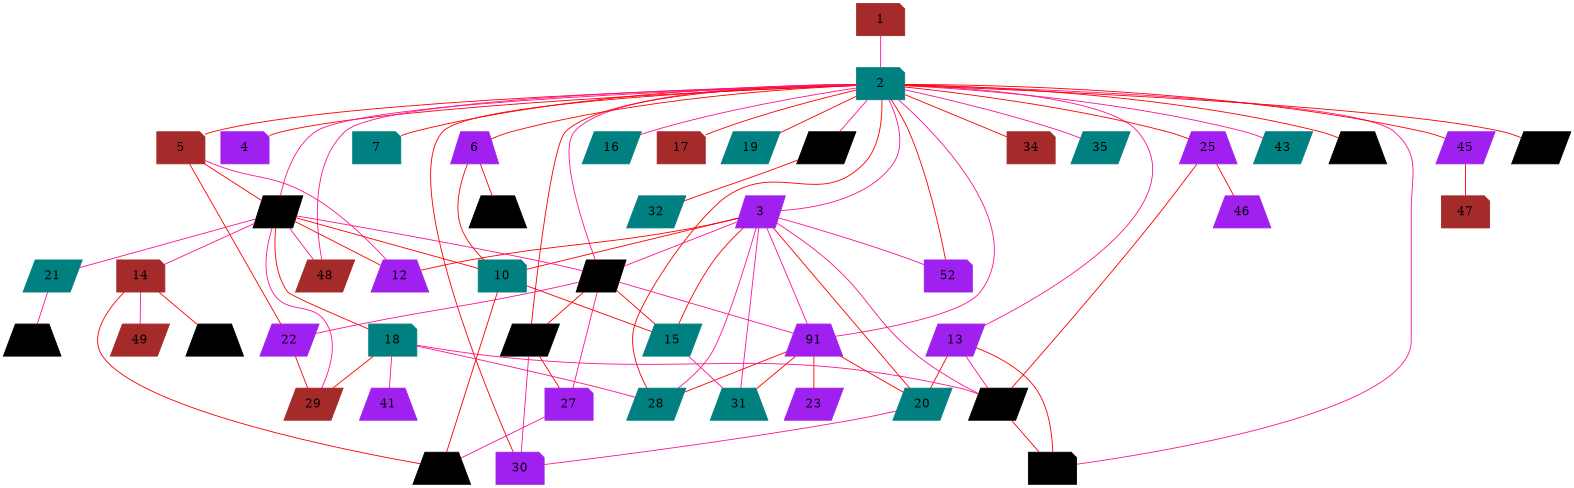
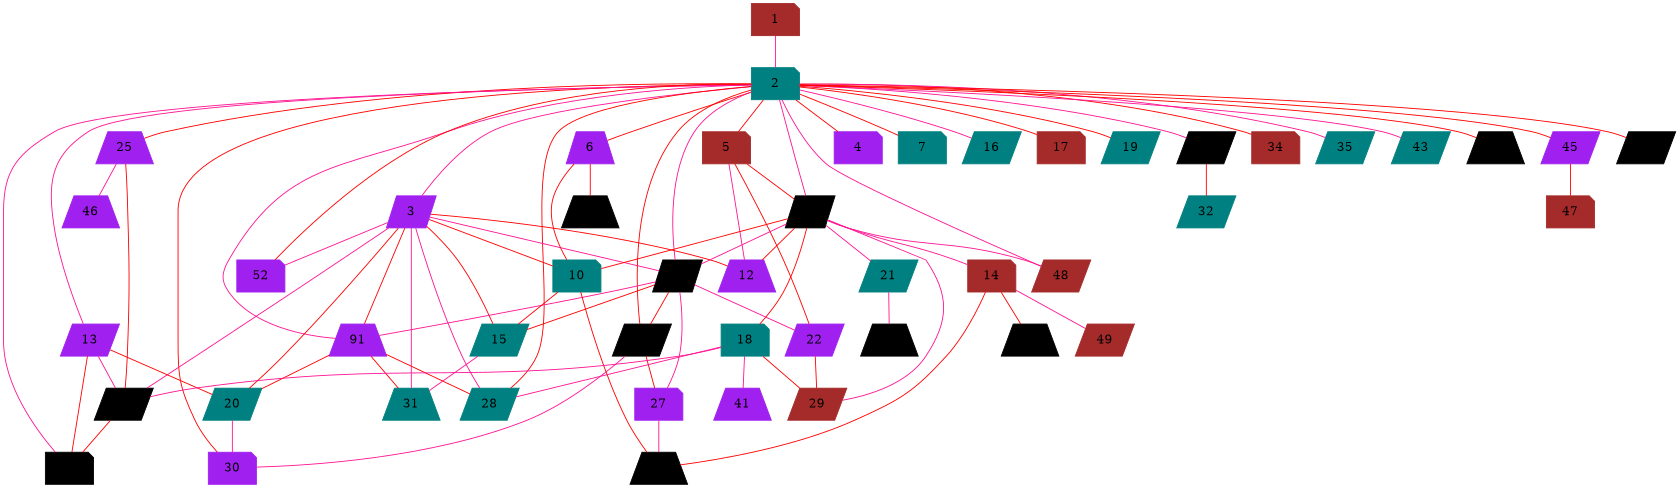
edge "25" -- "46": color red -> deeppink
edge "3" -- "91": color deeppink -> red
node "23": removed
